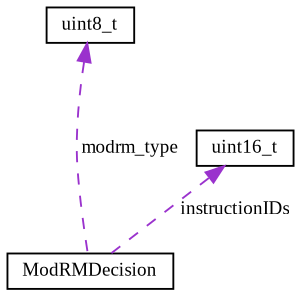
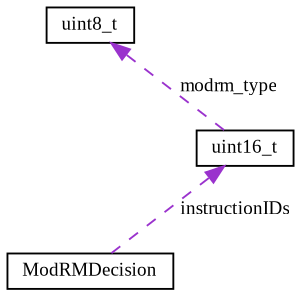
edge "ModRMDecision" -> "uint8_t": now "uint16_t" -> "uint8_t"
